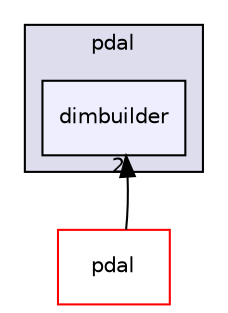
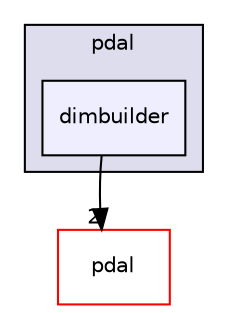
edge "pdal" -> "dimbuilder": reversed
